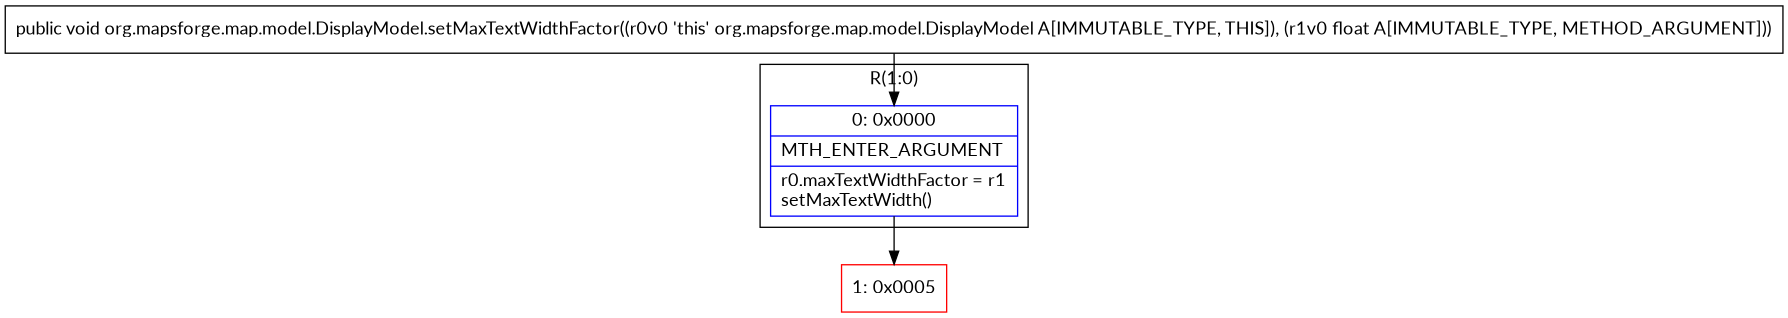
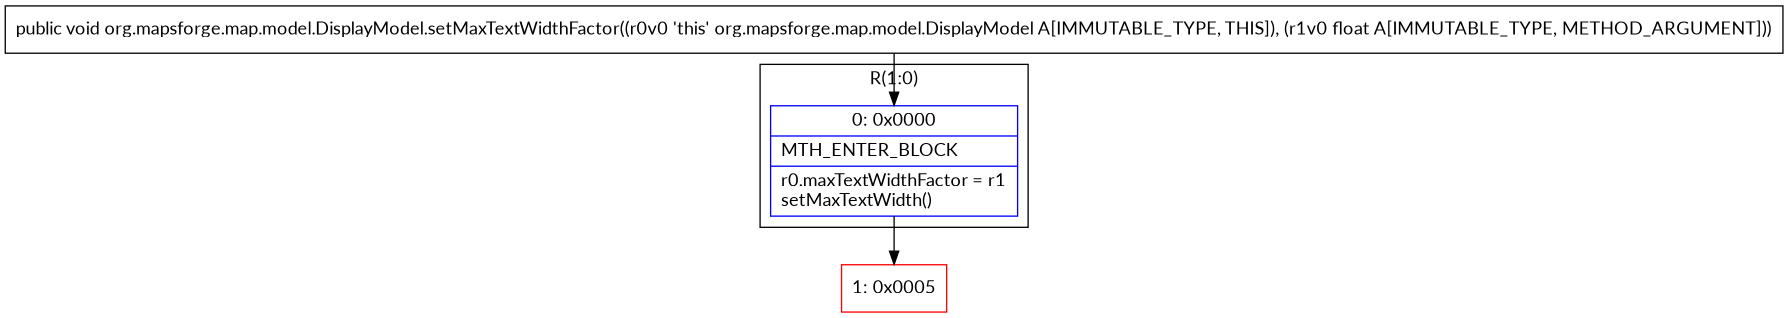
node "0: 0x0000": text "MTH_ENTER_ARGUMENT" -> "MTH_ENTER_BLOCK"
